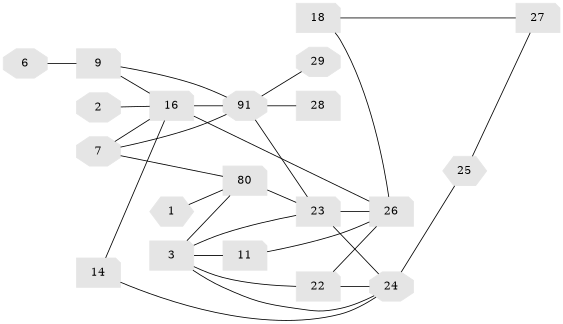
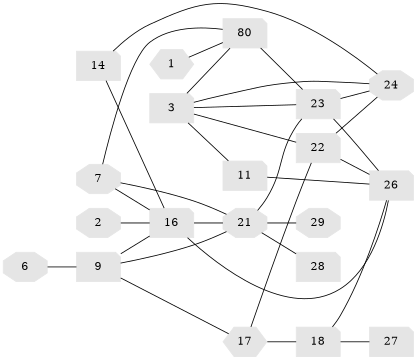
node "91": label "91" -> "21"
node "25": removed
node "17": added
